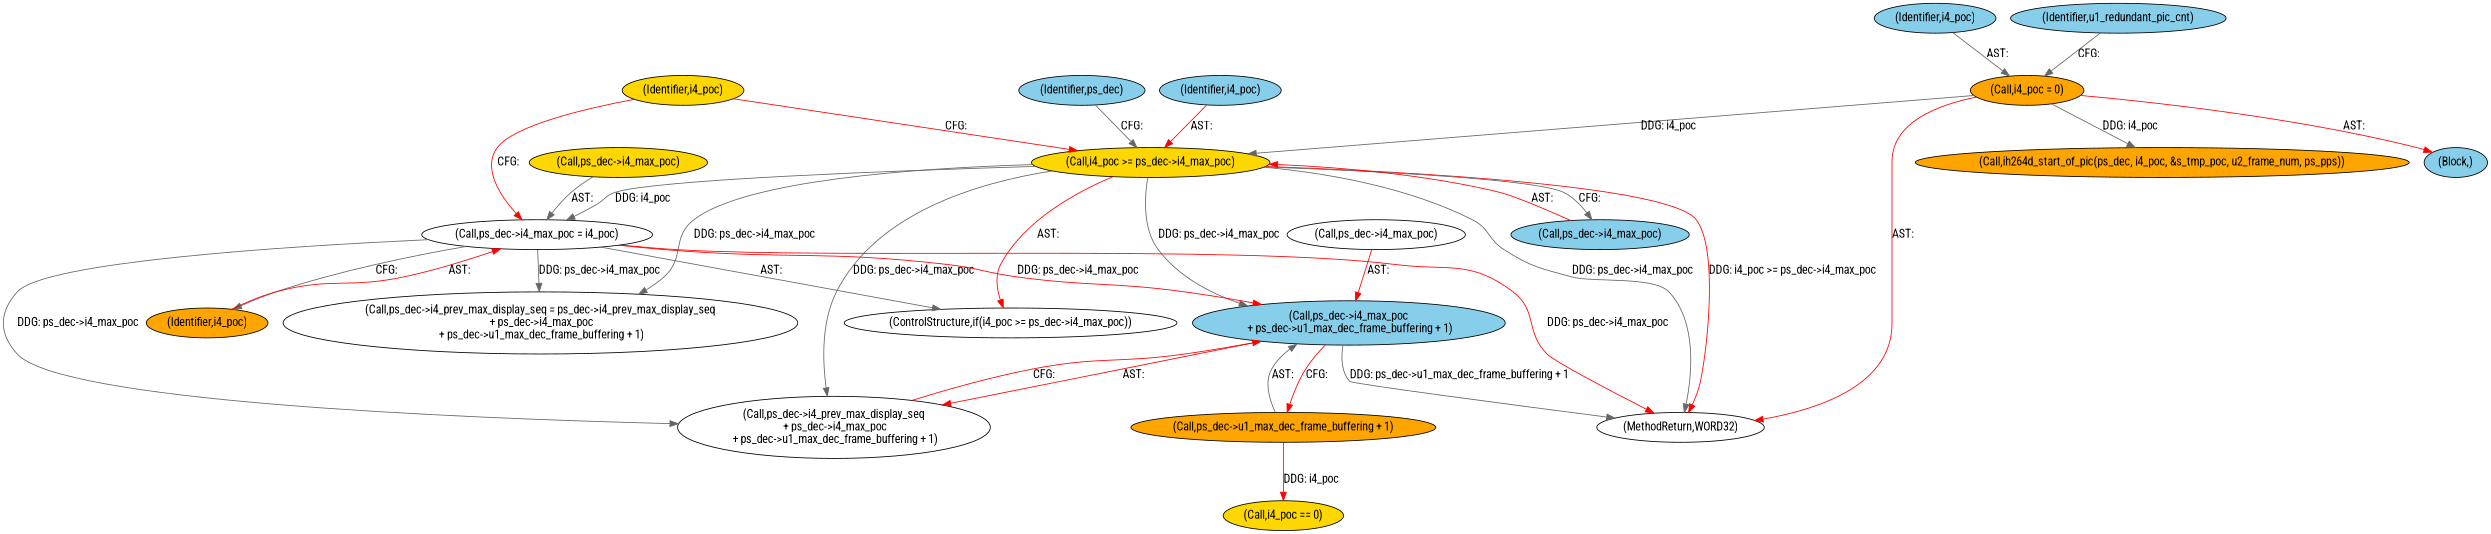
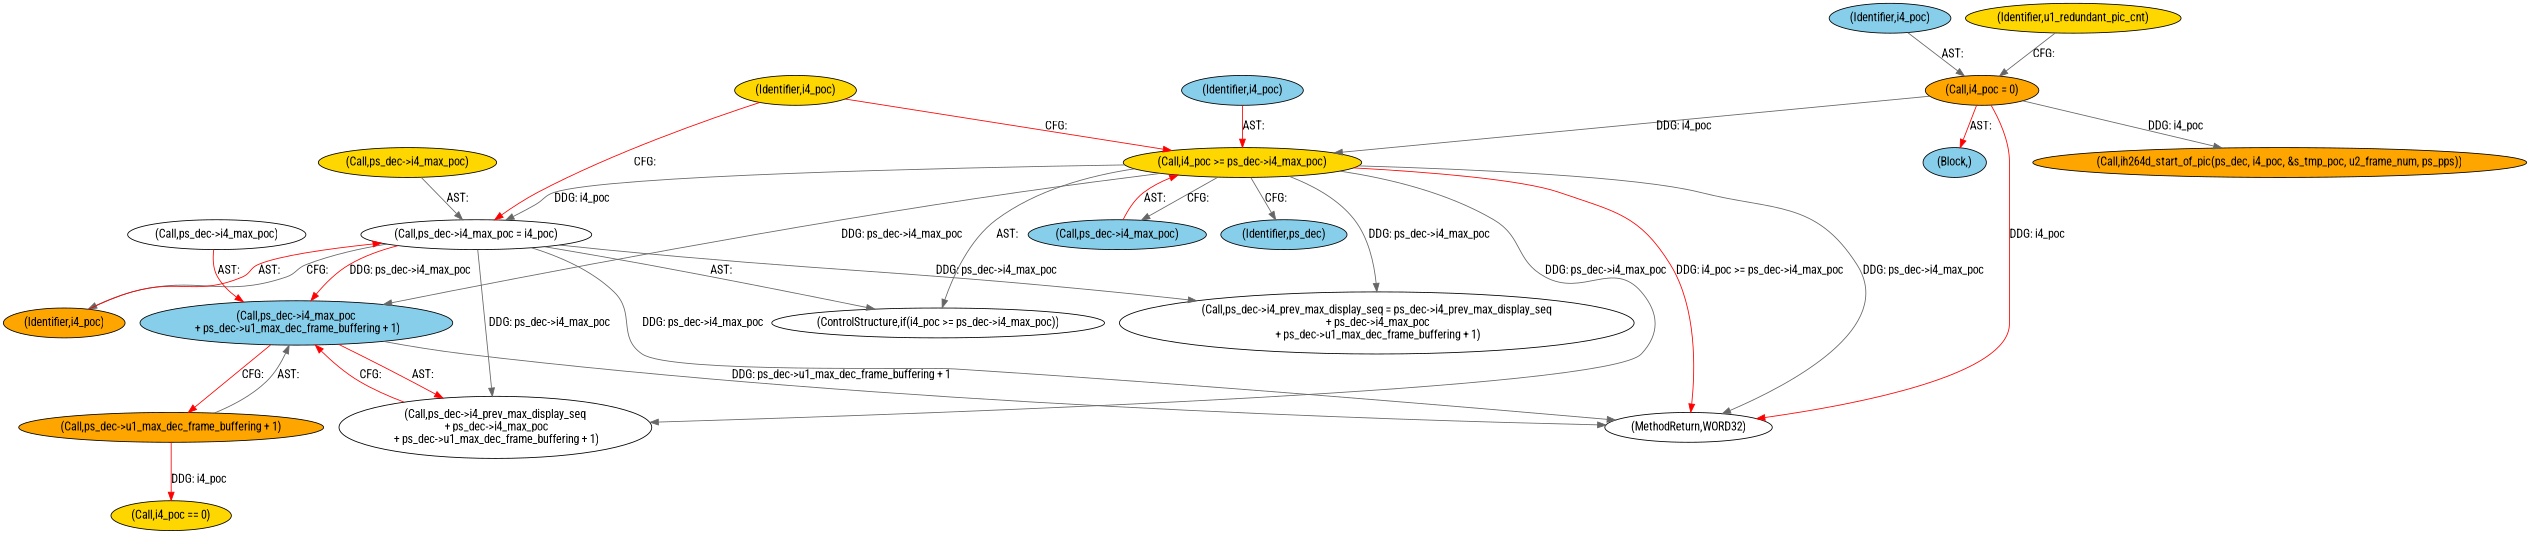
node "(Identifier,u1_redundant_pic_cnt)": fillcolor skyblue -> gold
edge "(Identifier,ps_dec)" -> "(Call,i4_poc >= ps_dec->i4_max_poc)": reversed
edge "(Call,i4_poc >= ps_dec->i4_max_poc)" -> "(ControlStructure,if(i4_poc >= ps_dec->i4_max_poc))": color red -> gray40
edge "(Call,i4_poc = 0)" -> "(MethodReturn,WORD32)": label "AST: " -> "DDG: i4_poc"
edge "(Call,ps_dec->i4_max_poc = i4_poc)" -> "(MethodReturn,WORD32)": color red -> gray40
